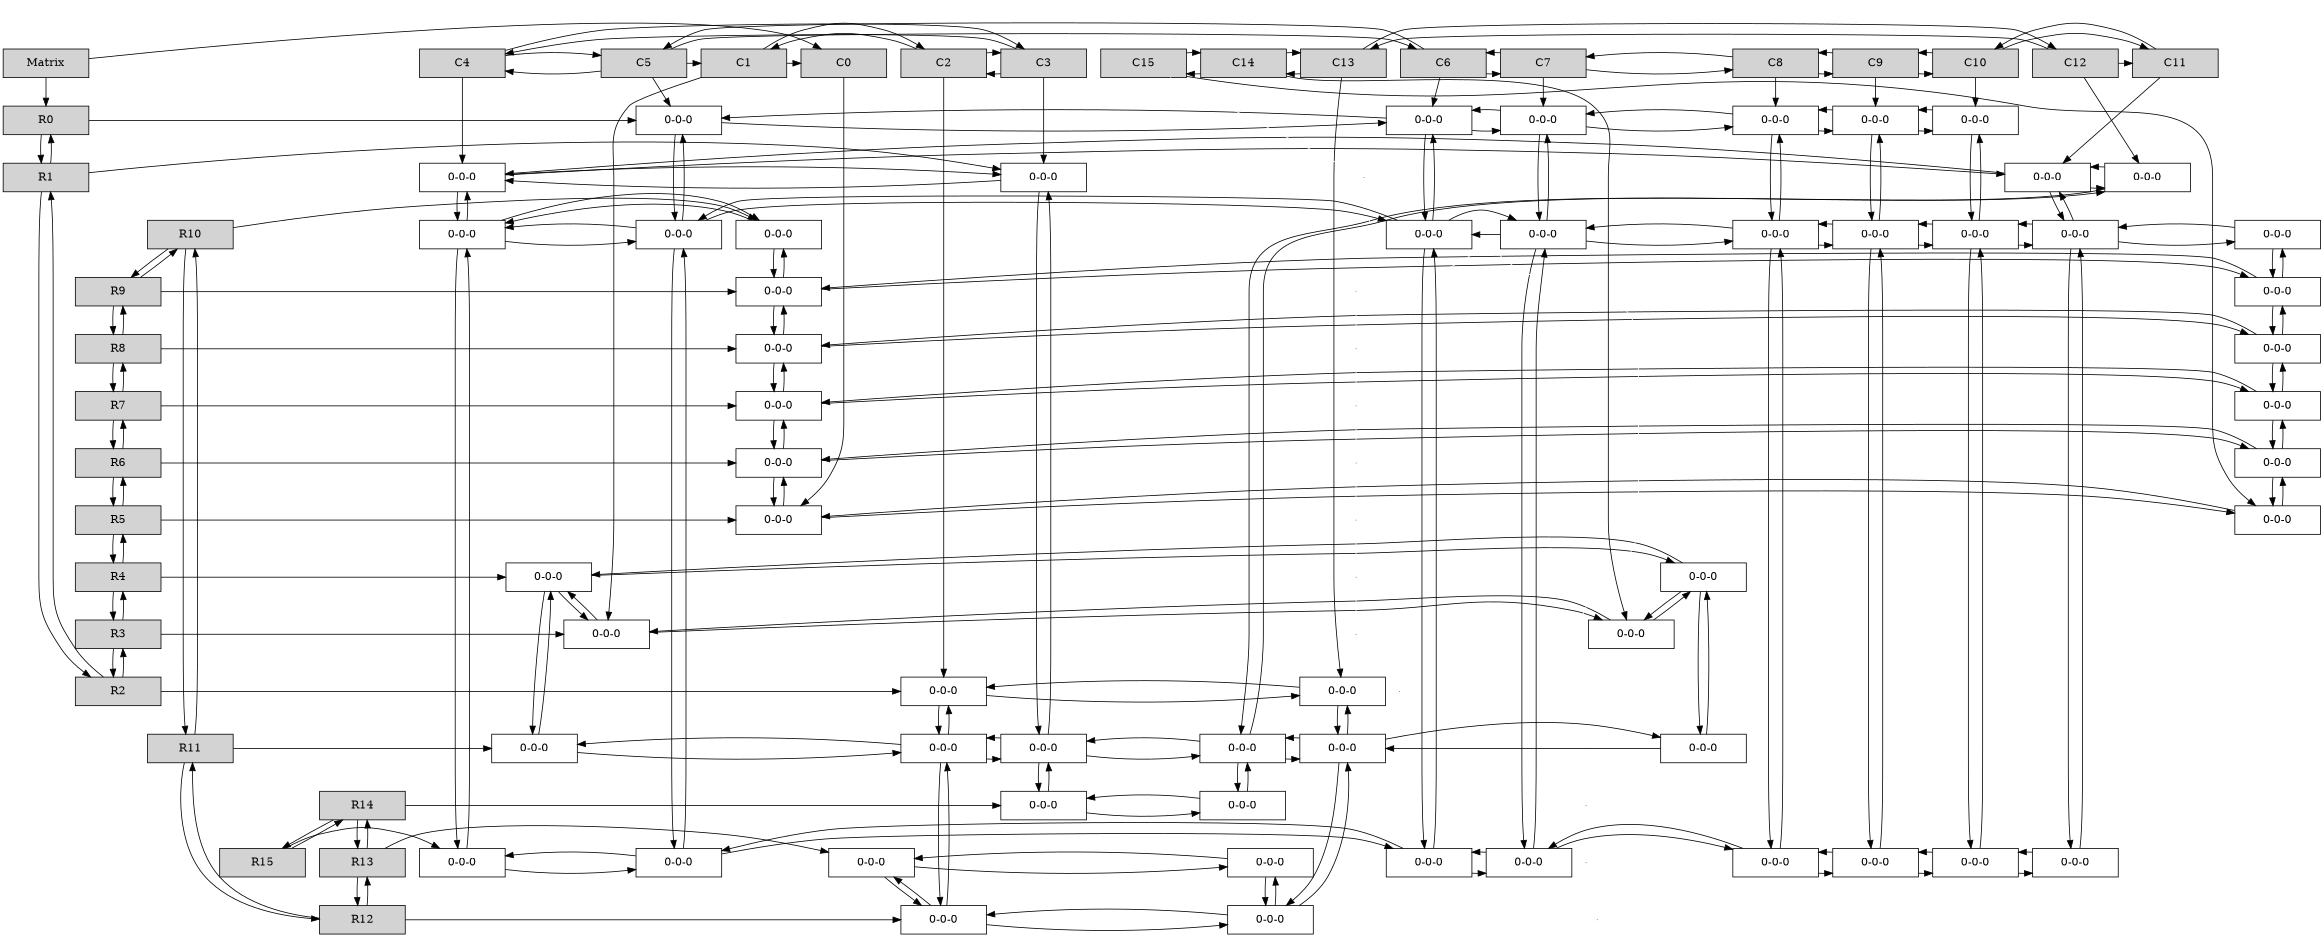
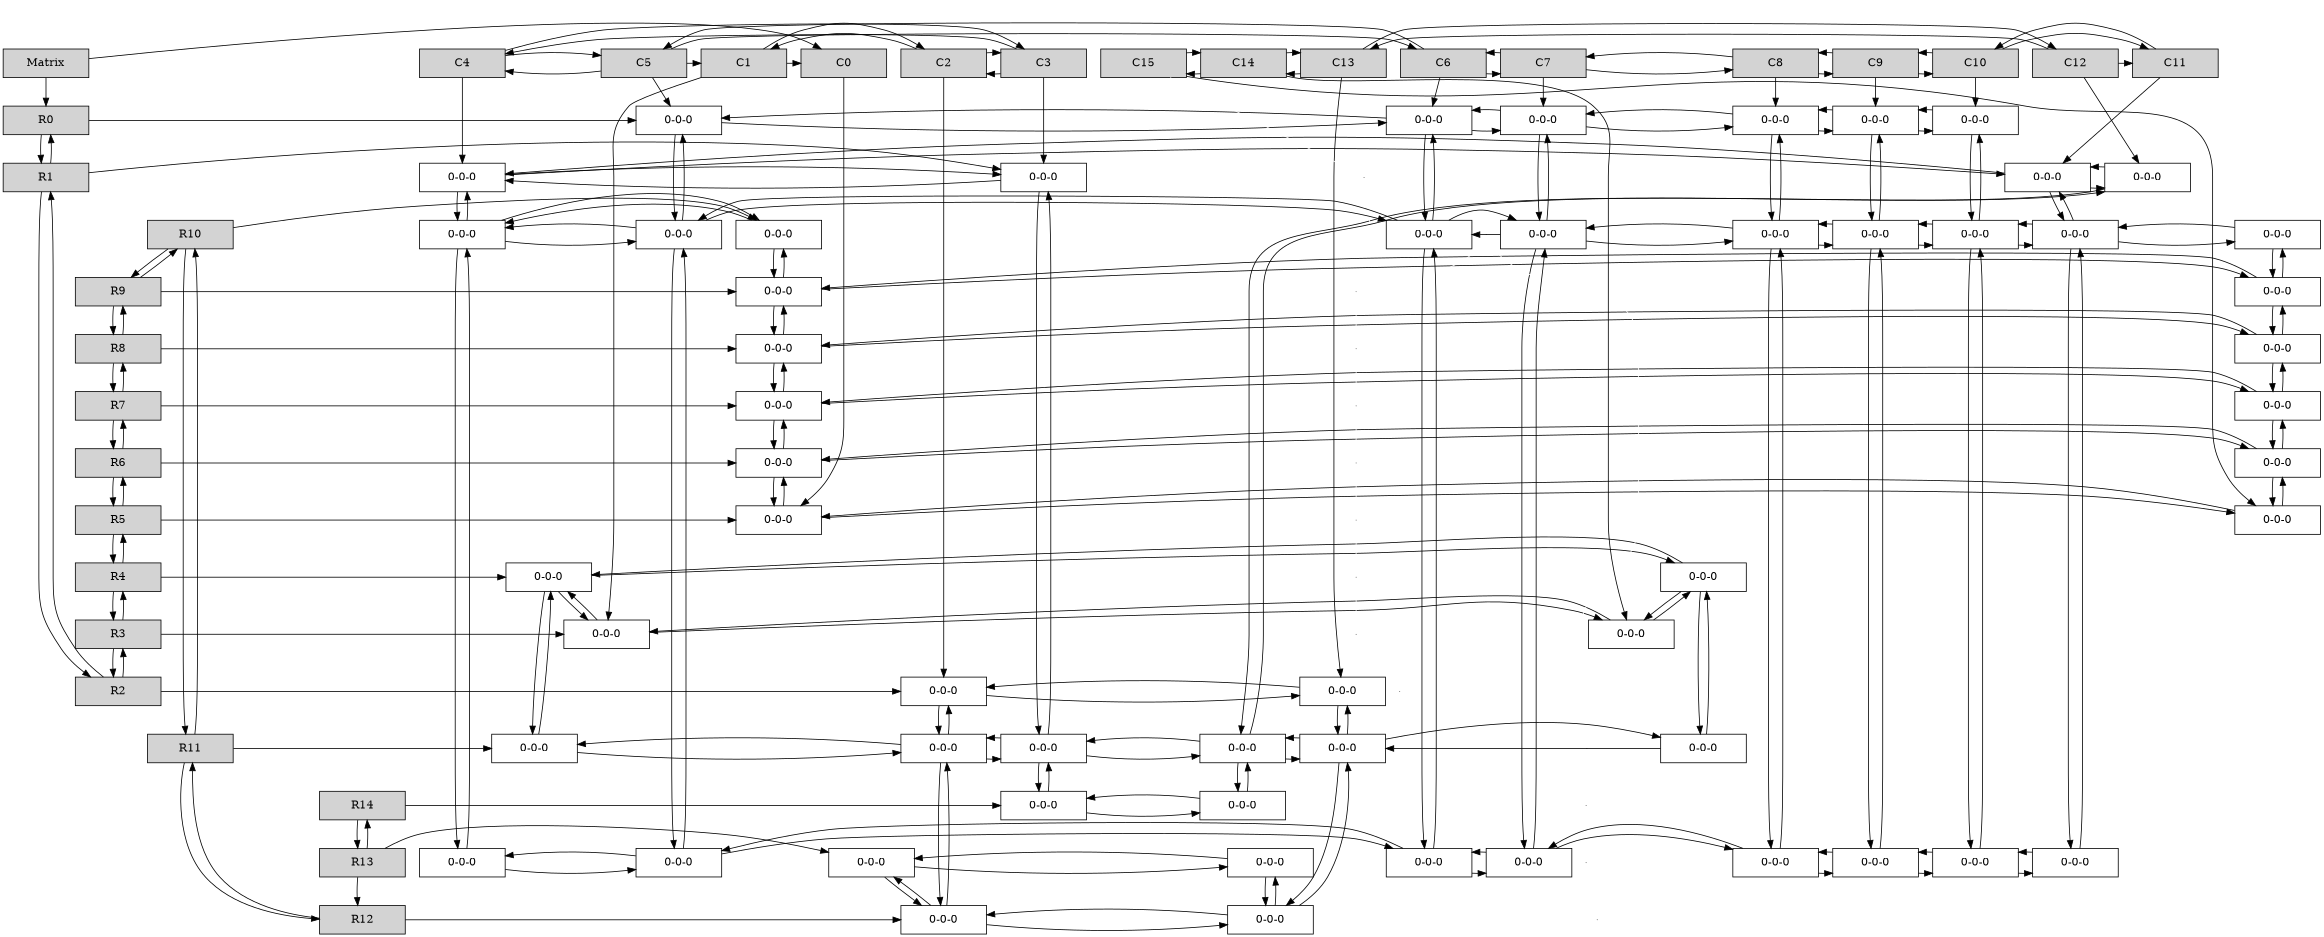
node "R15": removed
edge "R12" -> "R13": removed
